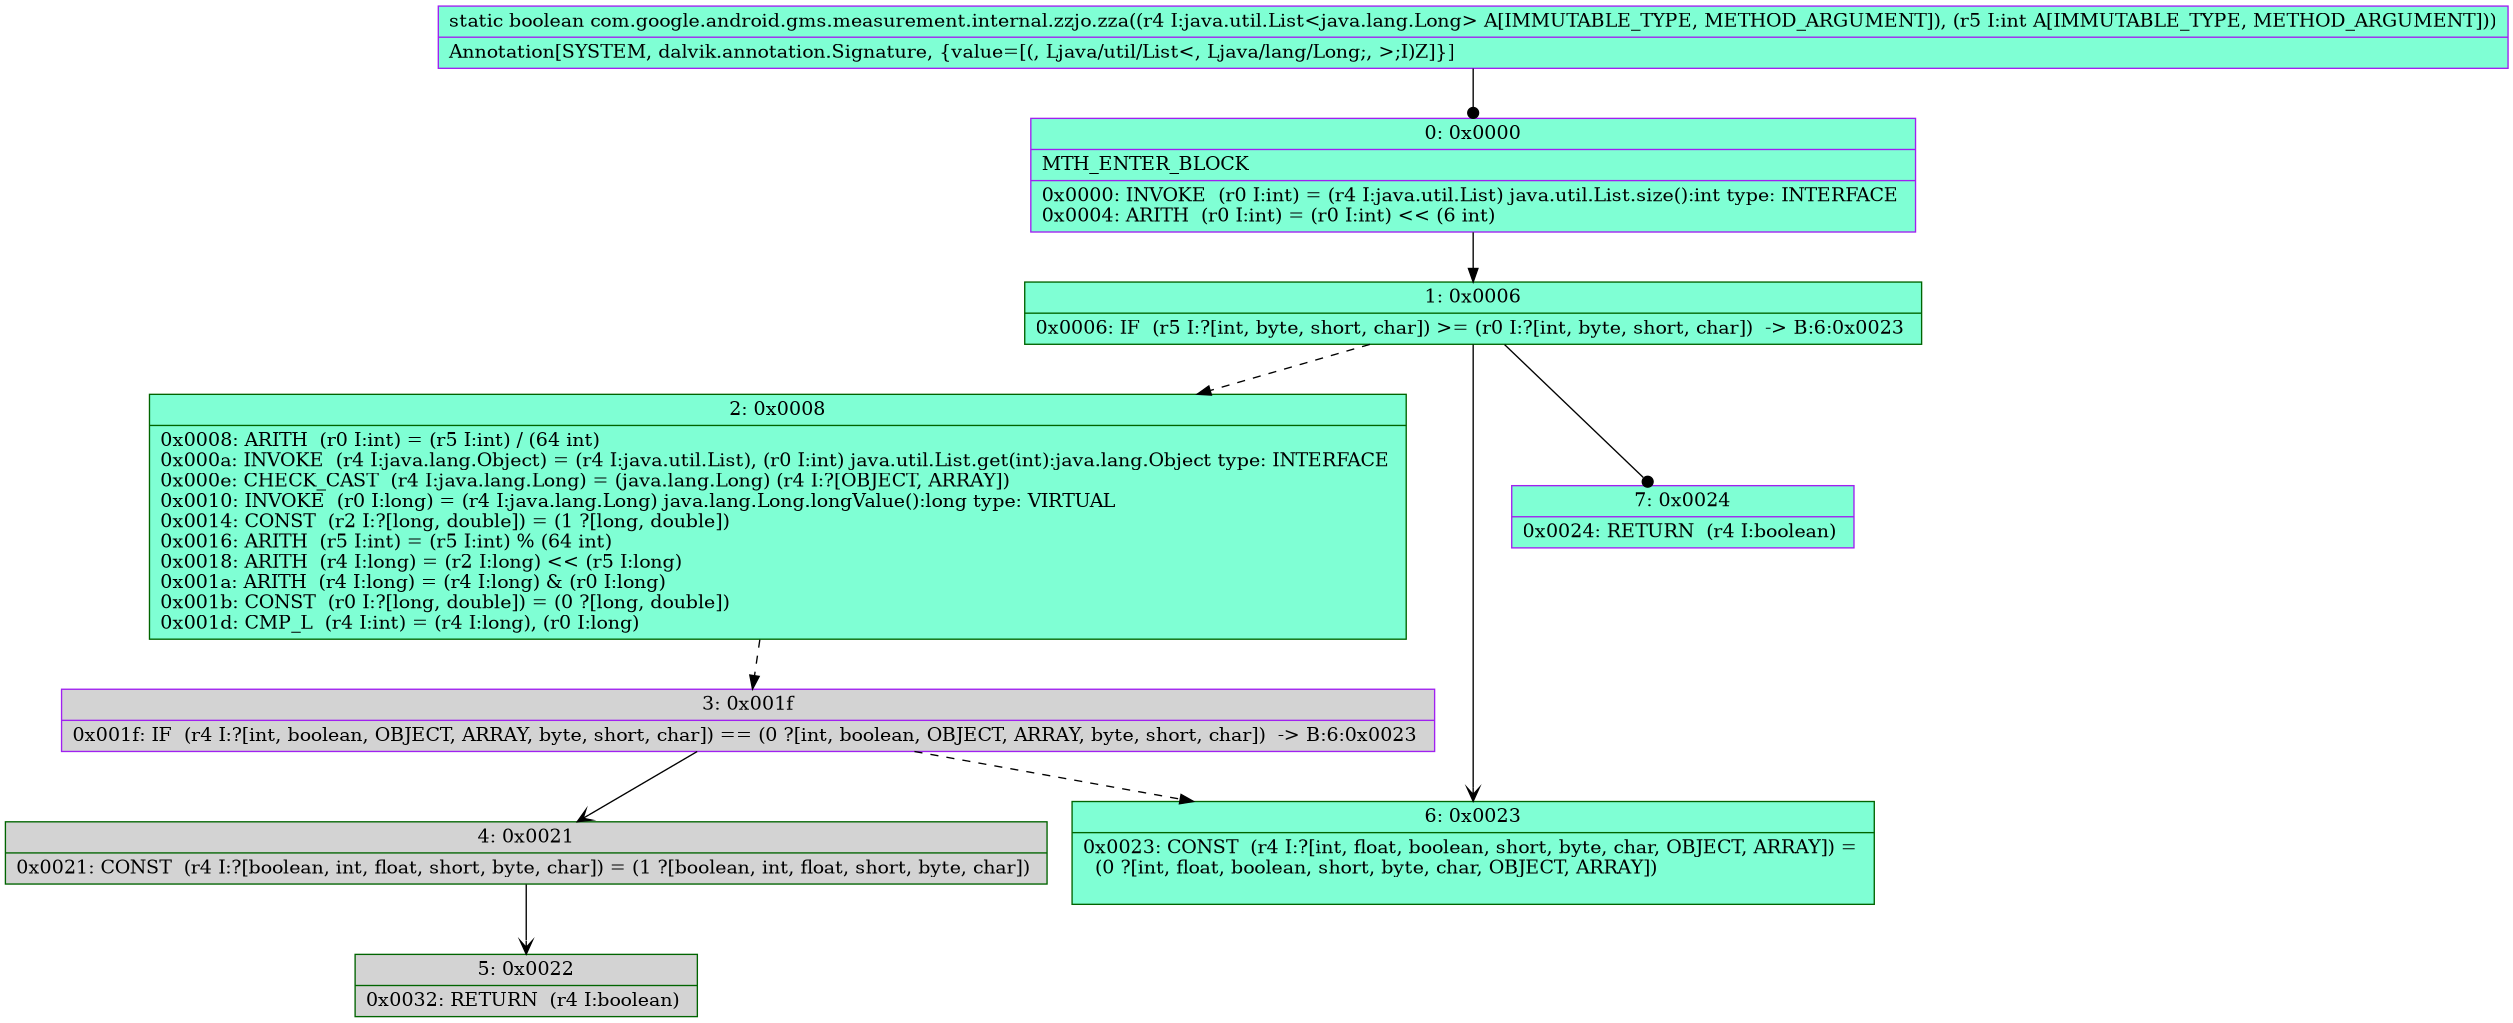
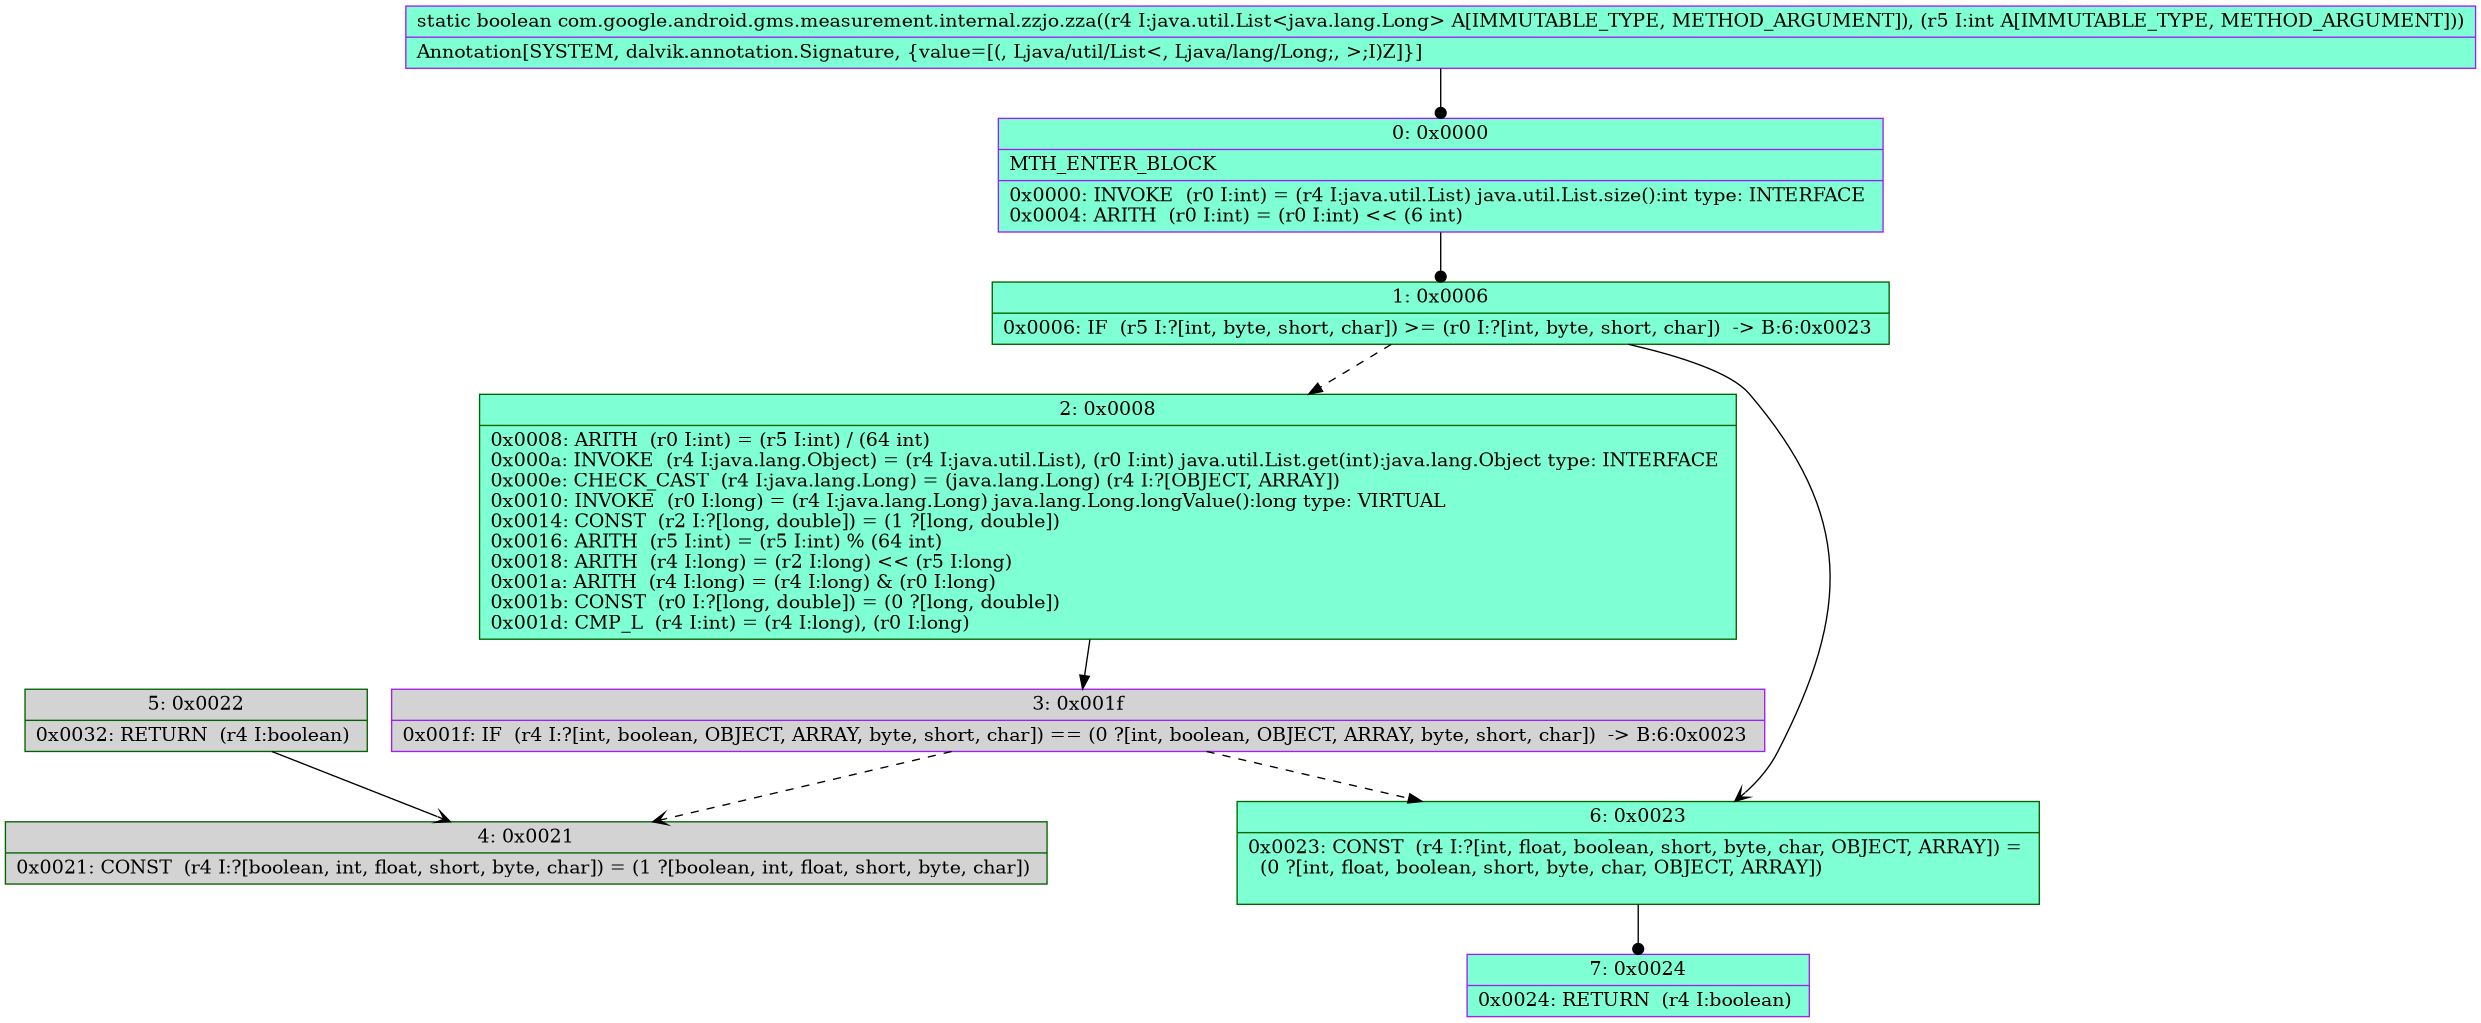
edge "0: 0x0000" -> "1: 0x0006": arrowhead normal -> dot
edge "1: 0x0006" -> "7: 0x0024": now "6: 0x0023" -> "7: 0x0024"
edge "2: 0x0008" -> "3: 0x001f": style dashed -> solid
edge "3: 0x001f" -> "4: 0x0021": style solid -> dashed
edge "4: 0x0021" -> "5: 0x0022": reversed
